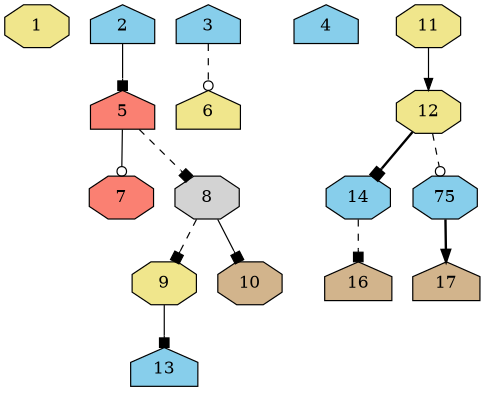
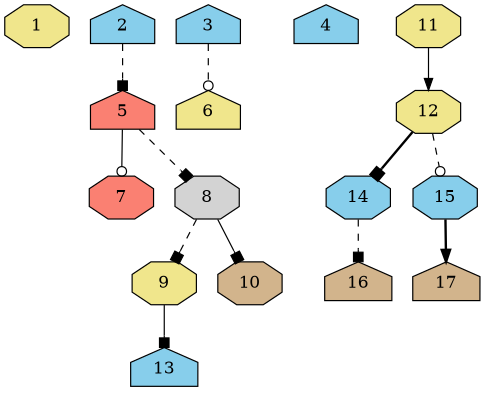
edge "2" -> "5": style solid -> dashed
node "75": label "75" -> "15"
